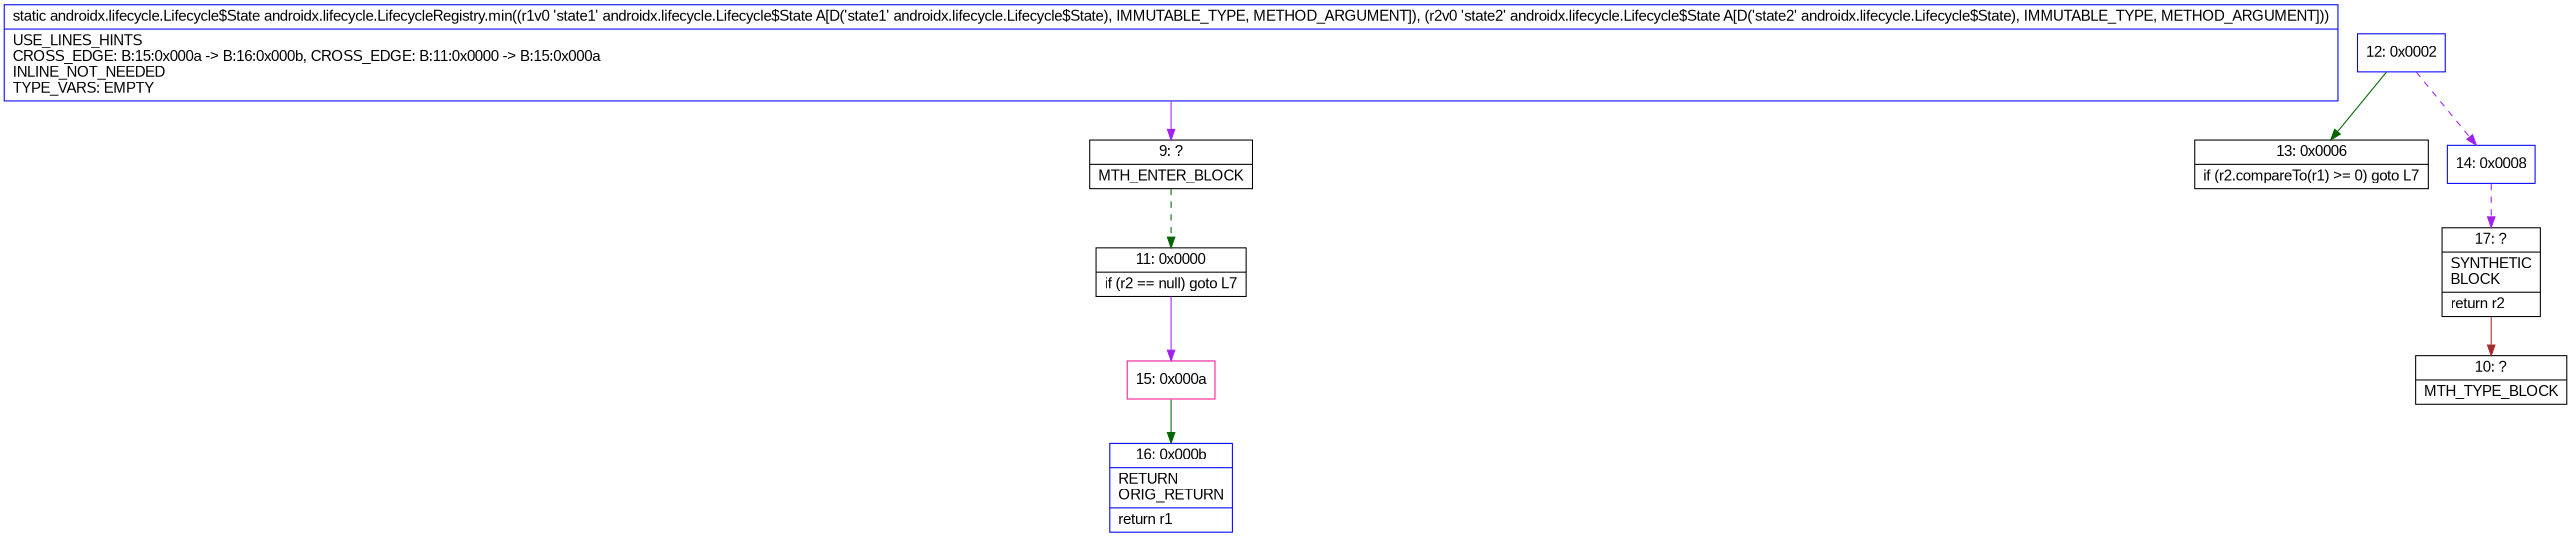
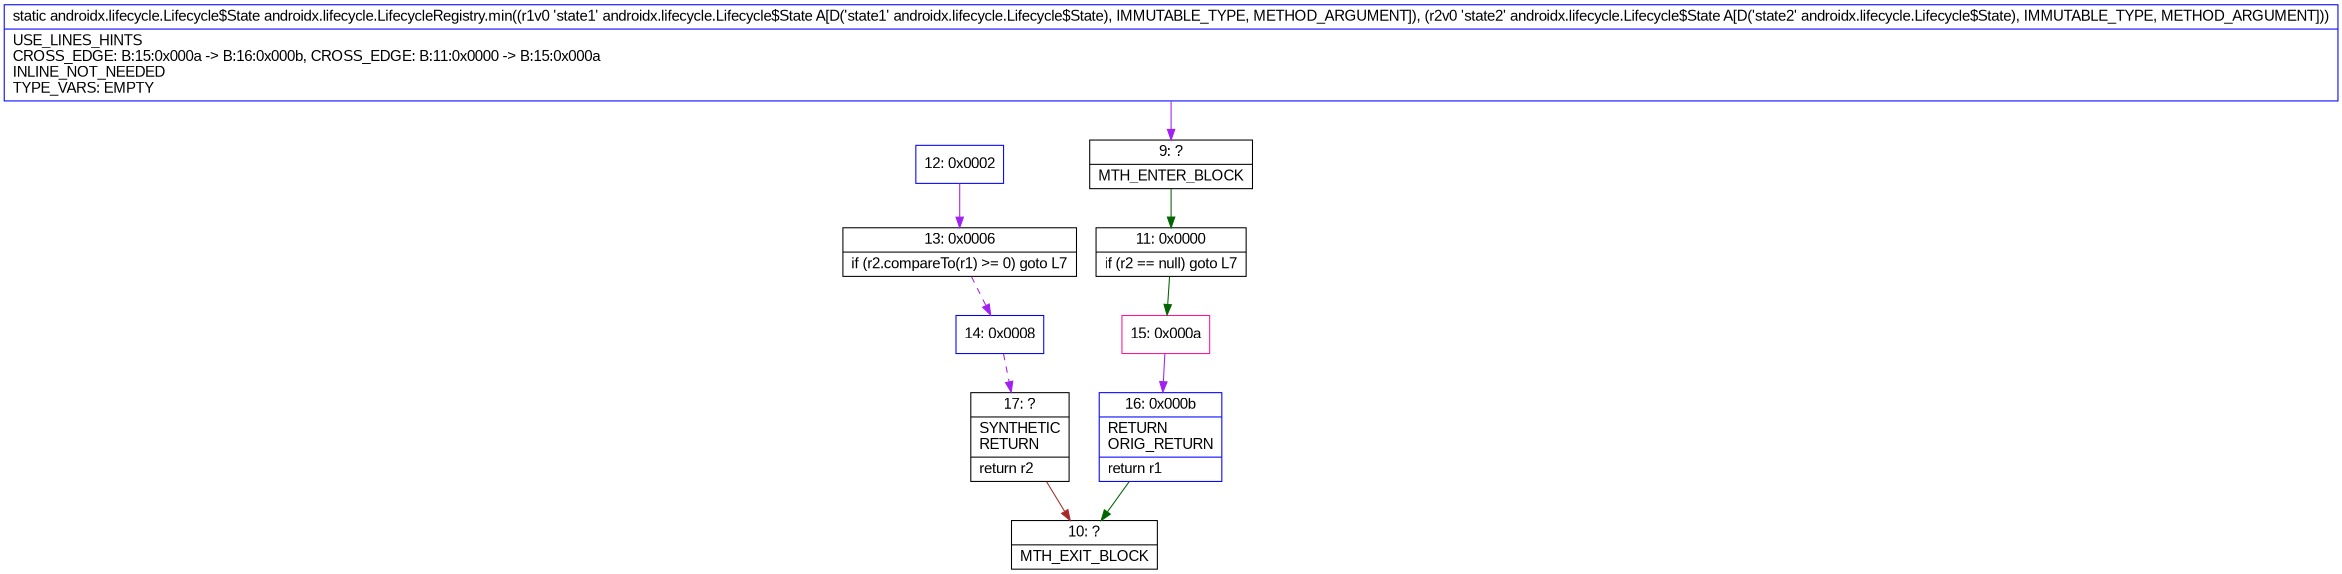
edge "12: 0x0002" -> "13: 0x0006": color darkgreen -> purple
edge "12: 0x0002" -> "14: 0x0008": now "13: 0x0006" -> "14: 0x0008"
edge "9: ?" -> "11: 0x0000": style dashed -> solid
node "17: ?": text "BLOCK" -> "RETURN"
edge "11: 0x0000" -> "15: 0x000a": color purple -> darkgreen
node "10: ?": text "MTH_TYPE_BLOCK" -> "MTH_EXIT_BLOCK"
edge "15: 0x000a" -> "16: 0x000b": color darkgreen -> purple
edge "16: 0x000b" -> "10: ?": added
